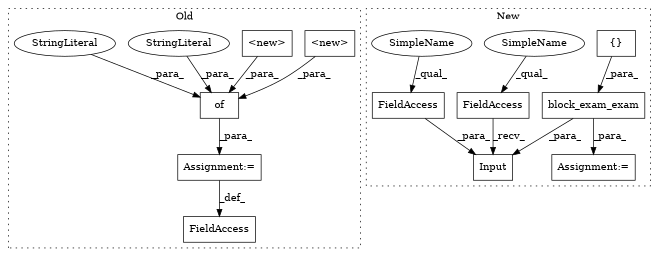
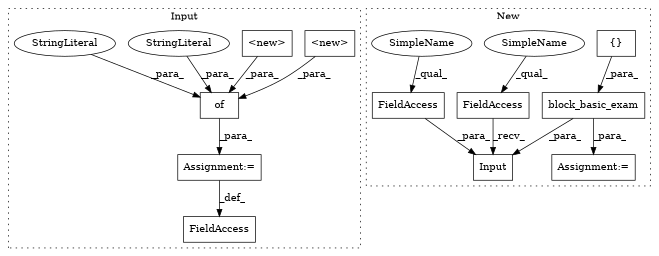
cluster "Old": label "Old" -> "Input"
node "block_exam_exam": label "block_exam_exam" -> "block_basic_exam"
